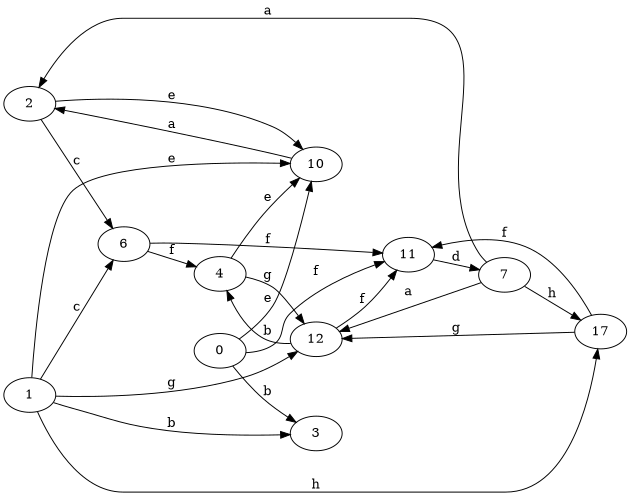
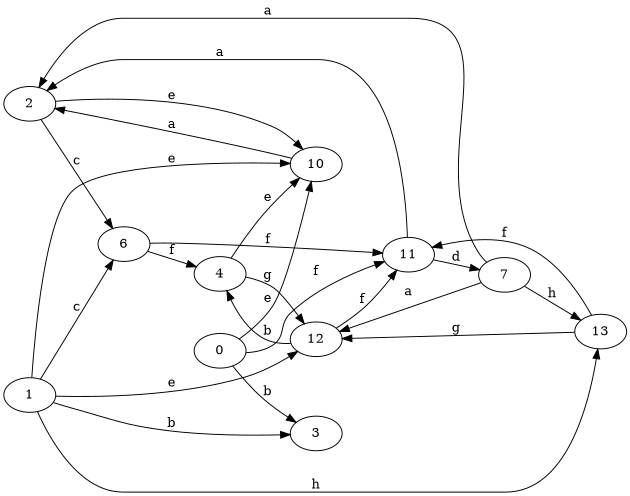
edge "11" -> "2": added, label "a"
node "17": label "17" -> "13"
edge "1" -> "12": label "g" -> "e"
